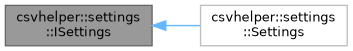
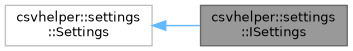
edge "csvhelper::settings ::Settings" -> "csvhelper::settings ::ISettings": reversed
